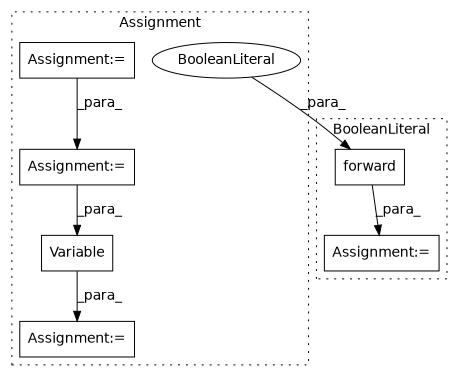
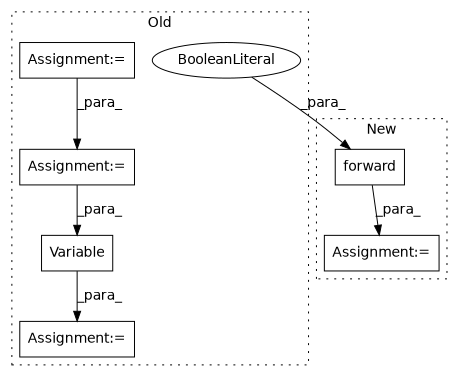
cluster "Assignment": label "Assignment" -> "Old"
cluster "BooleanLiteral": label "BooleanLiteral" -> "New"
